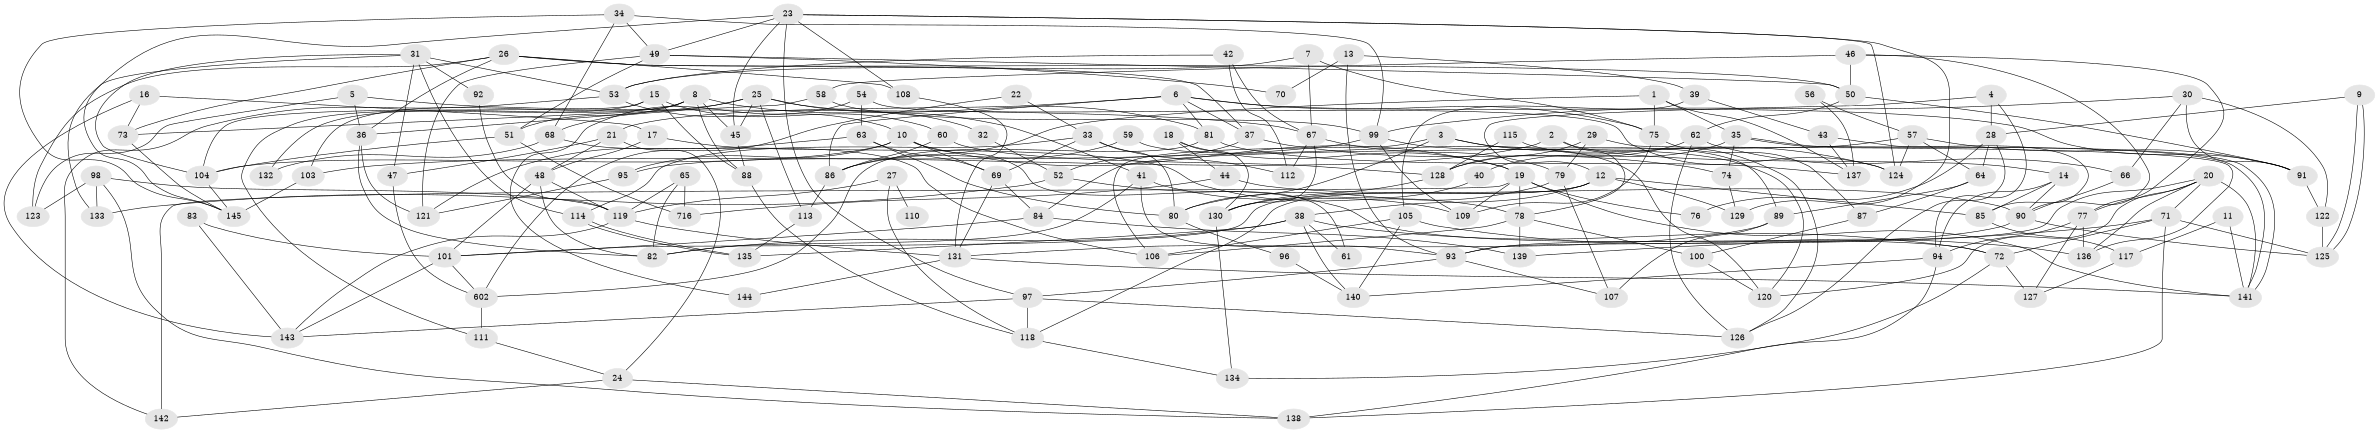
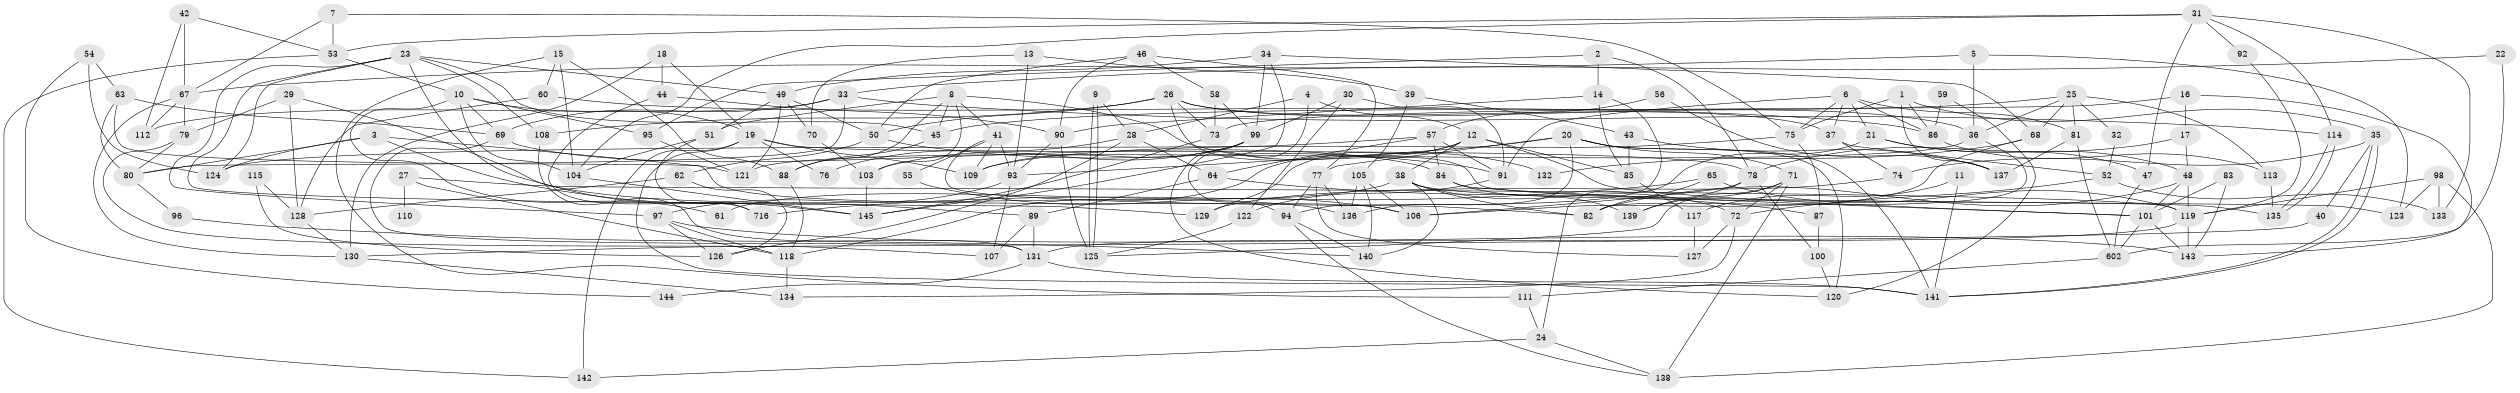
edge "70" -- "103": added
node "55": added
node "66": removed
